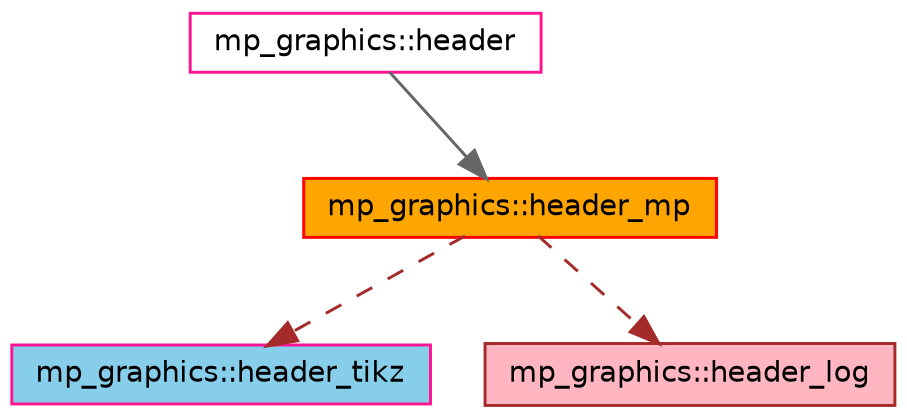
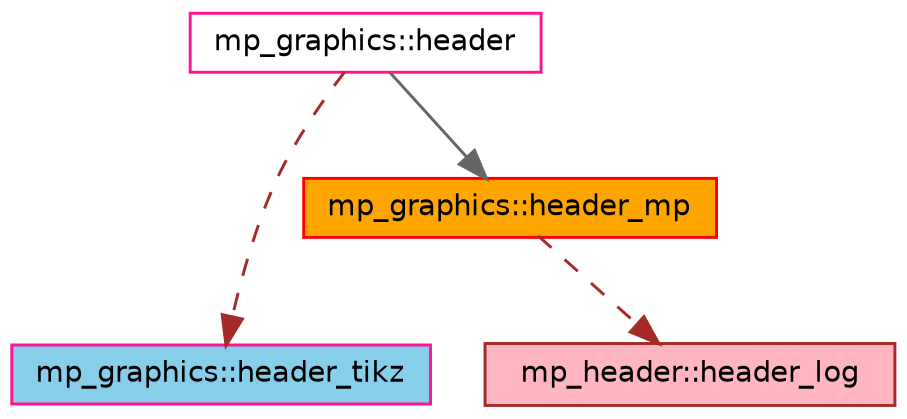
edge "mp_graphics::header_mp" -> "mp_graphics::header_tikz": now "mp_graphics::header" -> "mp_graphics::header_tikz"
node "mp_graphics::header_log": label "mp_graphics::header_log" -> "mp_header::header_log"
